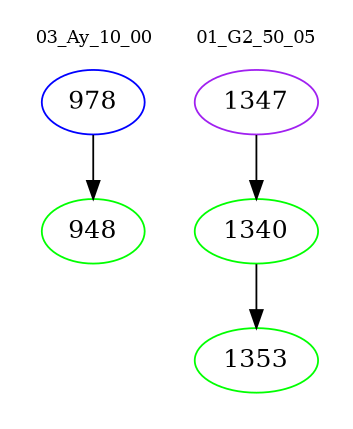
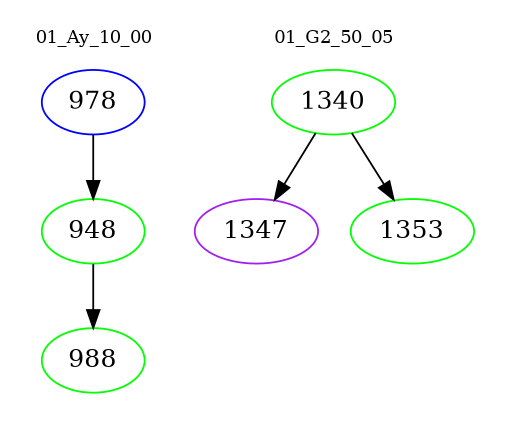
cluster "03_Ay_10_00": label "03_Ay_10_00" -> "01_Ay_10_00"
edge "1347" -> "1340": reversed
node "988": added
